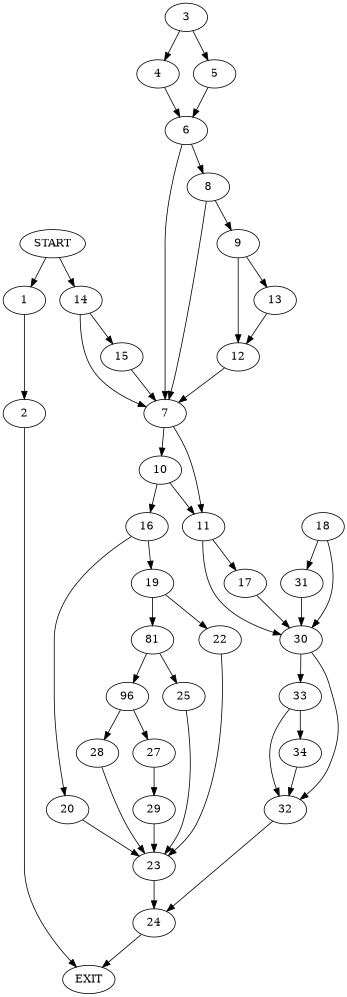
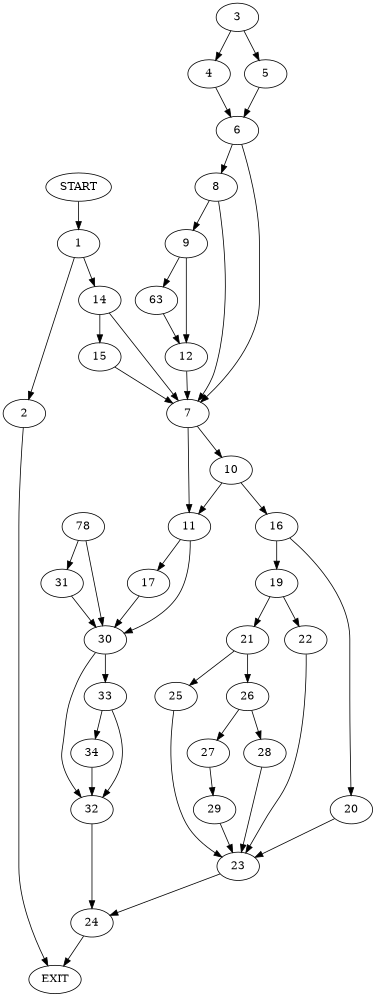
edge "START" -> "14": now "1" -> "14"
node "13": label "13" -> "63"
node "18": label "18" -> "78"
node "81": label "81" -> "21"
node "96": label "96" -> "26"
